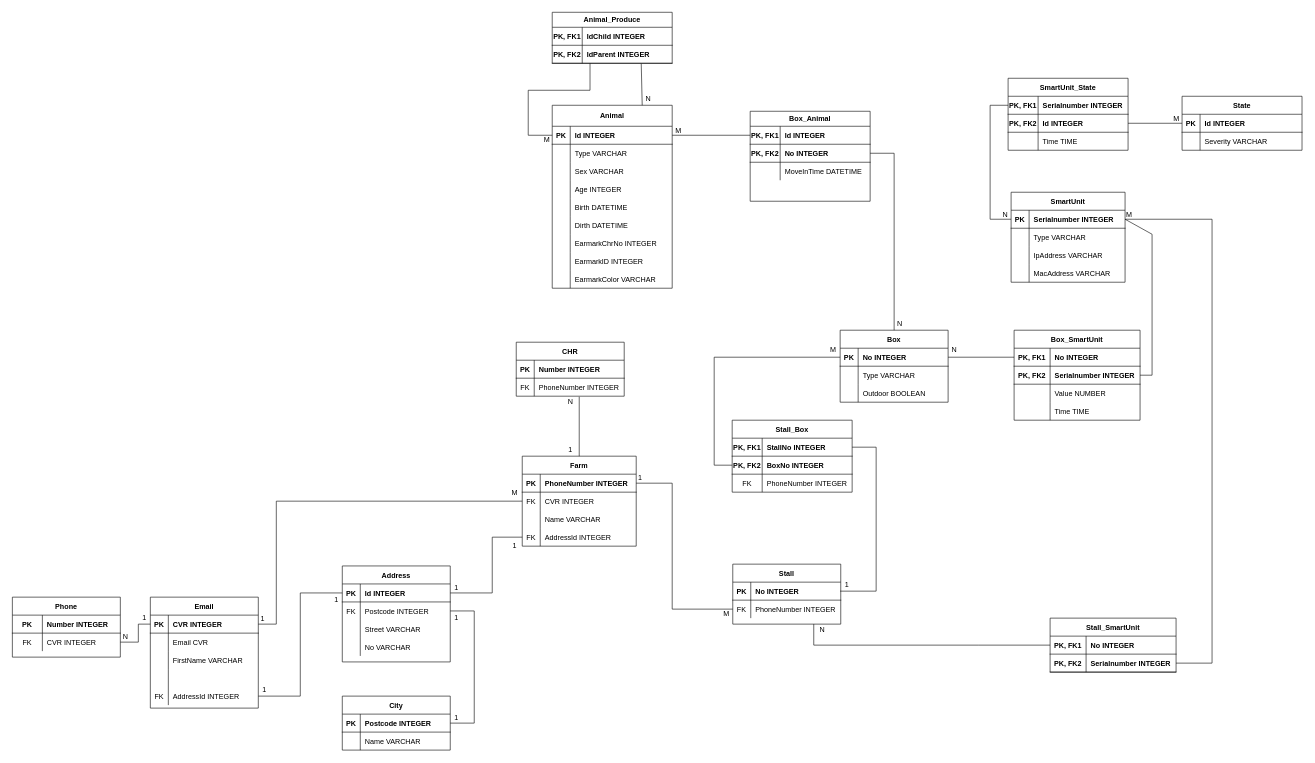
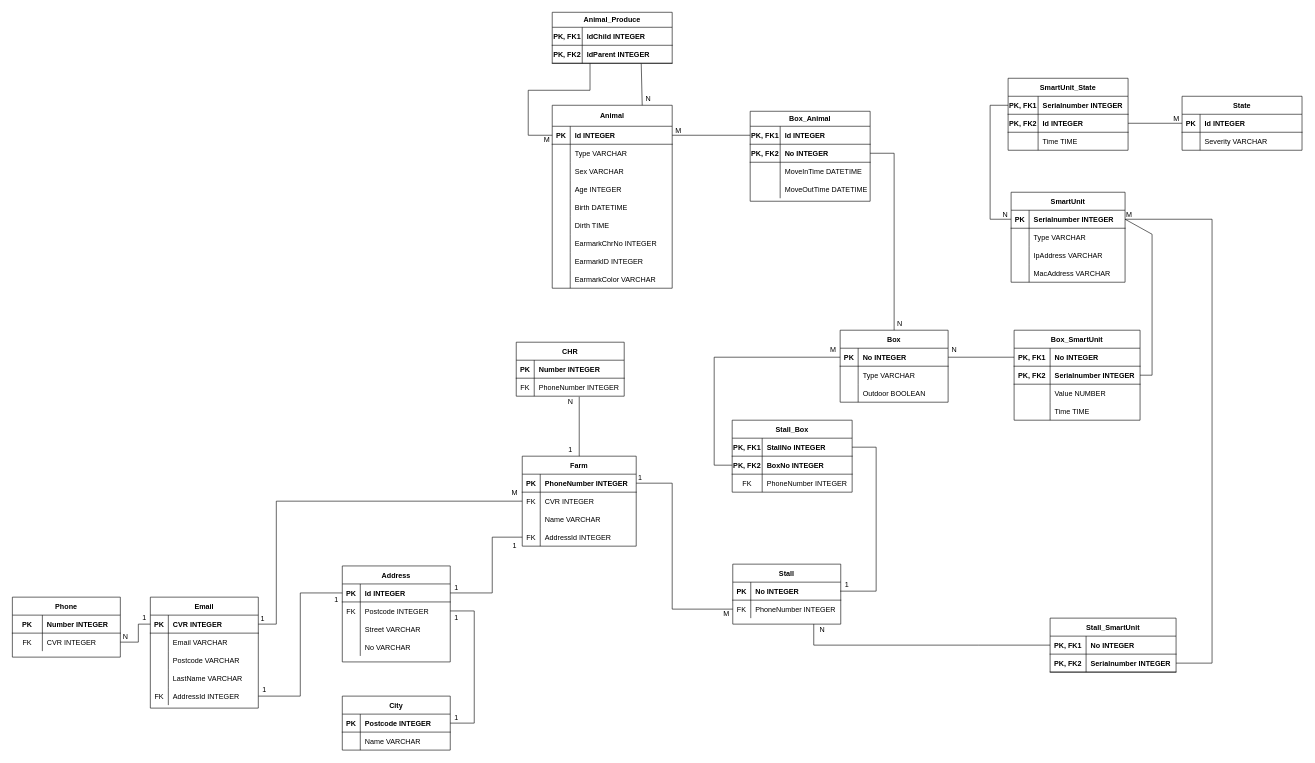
node "MoveOutTime DATETIME": added
node "Dirth DATETIME": label "Dirth DATETIME" -> "Dirth TIME"
node "Email CVR": label "Email CVR" -> "Email VARCHAR"
node "FirstName VARCHAR": label "FirstName VARCHAR" -> "Postcode VARCHAR"
node "LastName VARCHAR": added
